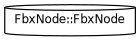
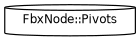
node "FbxNode::FbxNode": label "FbxNode::FbxNode" -> "FbxNode::Pivots"
